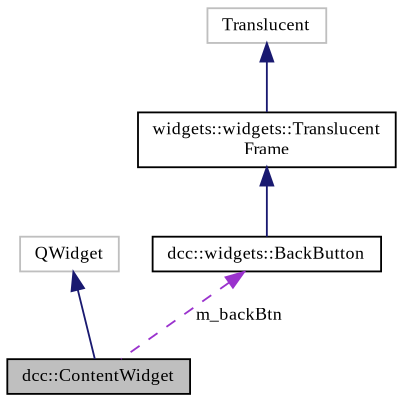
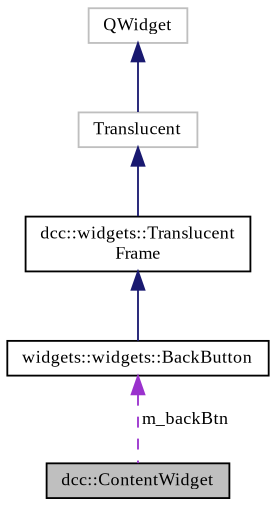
node "widgets::widgets::Translucent Frame": label "widgets::widgets::Translucent Frame" -> "dcc::widgets::Translucent Frame"
node "dcc::widgets::BackButton": label "dcc::widgets::BackButton" -> "widgets::widgets::BackButton"
edge "dcc::ContentWidget" -> "QWidget": now "Translucent" -> "QWidget"
